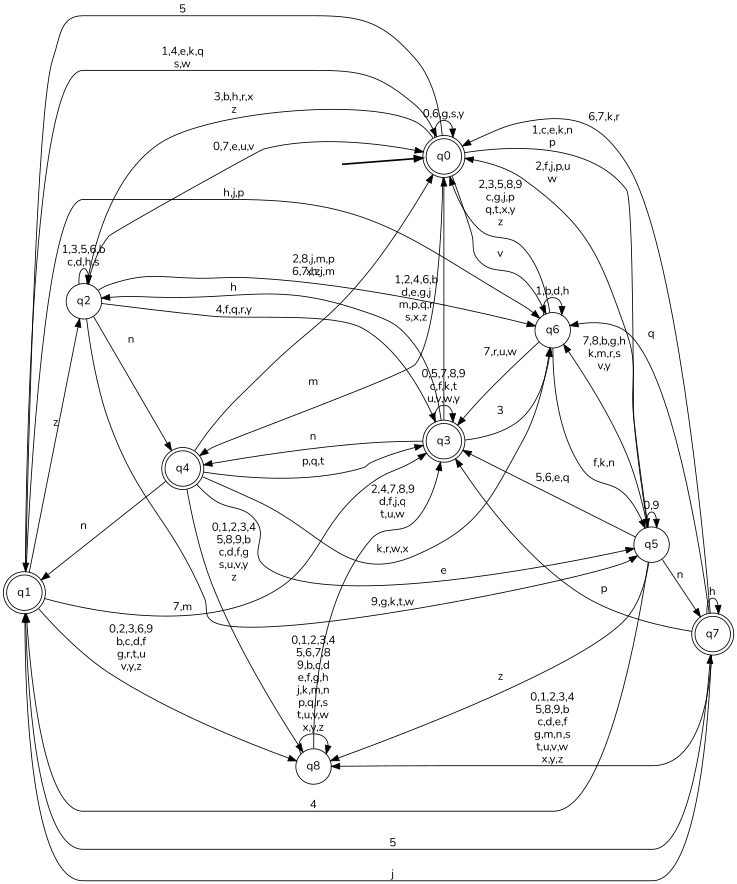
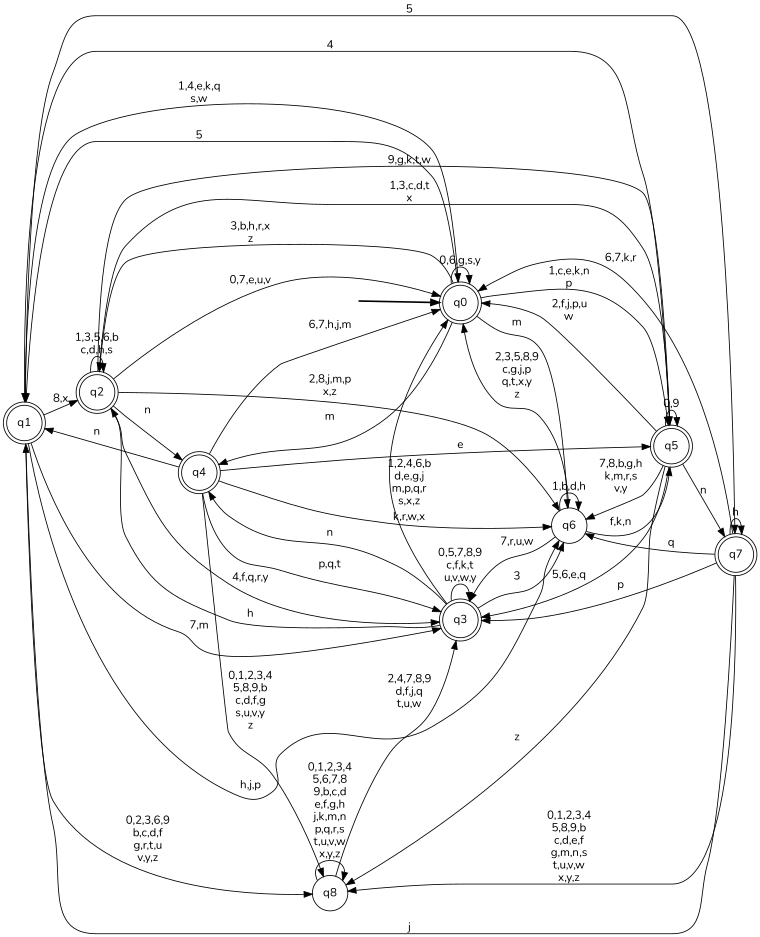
edge "q5" -> "q2": added, label "1,3,c,d,t x"
edge "q0" -> "q6": label "v" -> "m"
node "q2": shape circle -> doublecircle
edge "q1" -> "q2": label "z" -> "8,x"
node "q5": shape circle -> doublecircle
